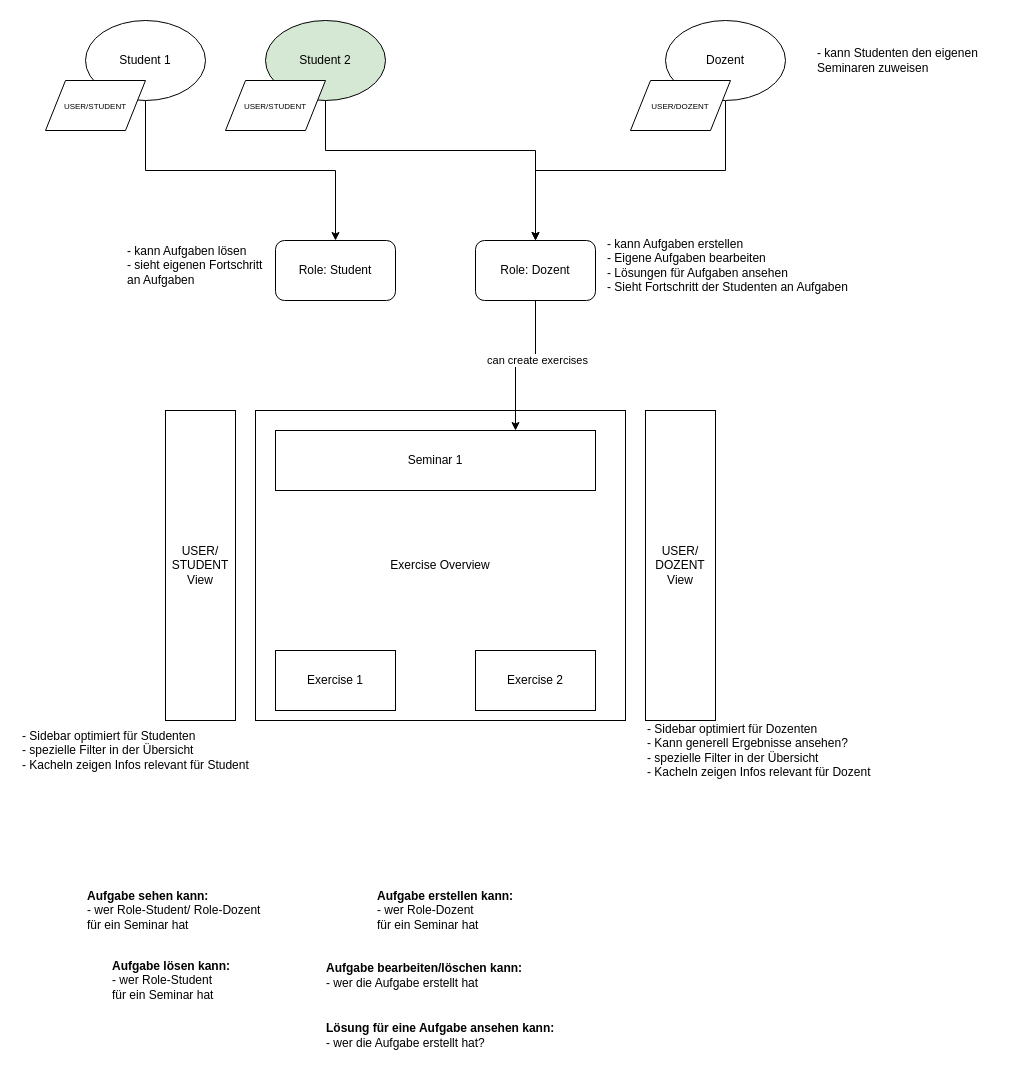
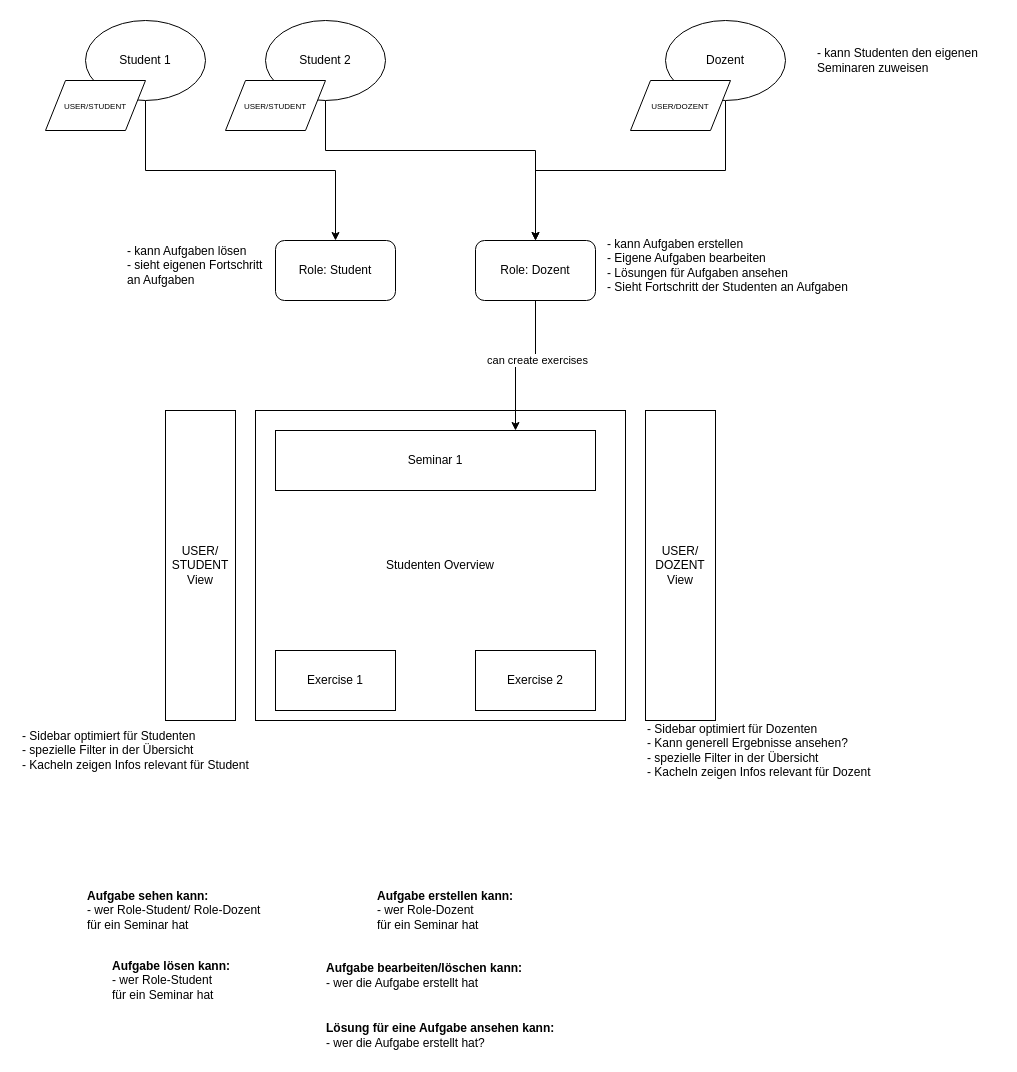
node "Student 2": fillcolor #d5e8d4 -> #ffffff
node "Exercise Overview": label "Exercise Overview" -> "Studenten Overview"
